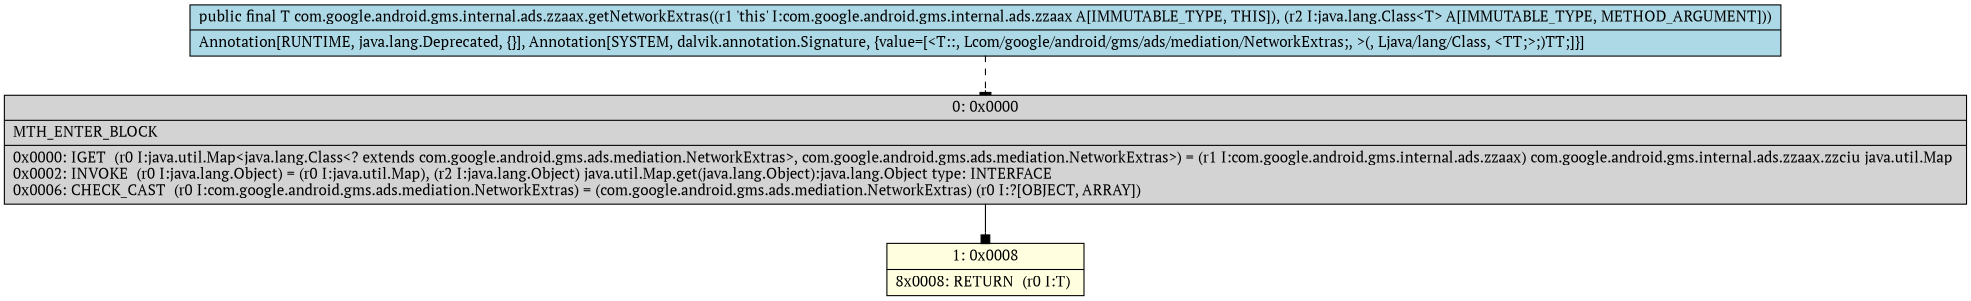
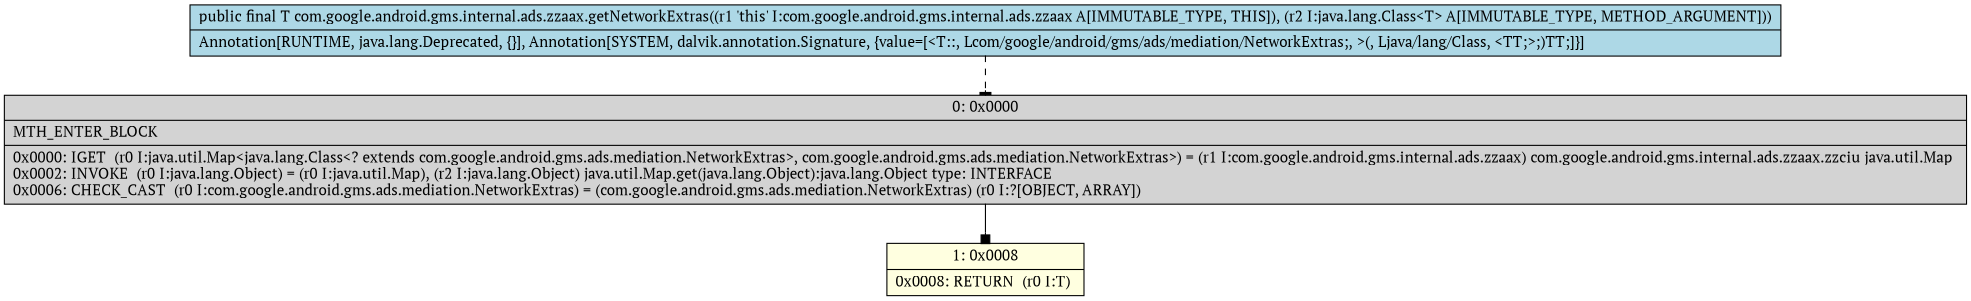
node "1: 0x0008": text "8x0008: RETURN  (r0 I:T)" -> "0x0008: RETURN  (r0 I:T)"
